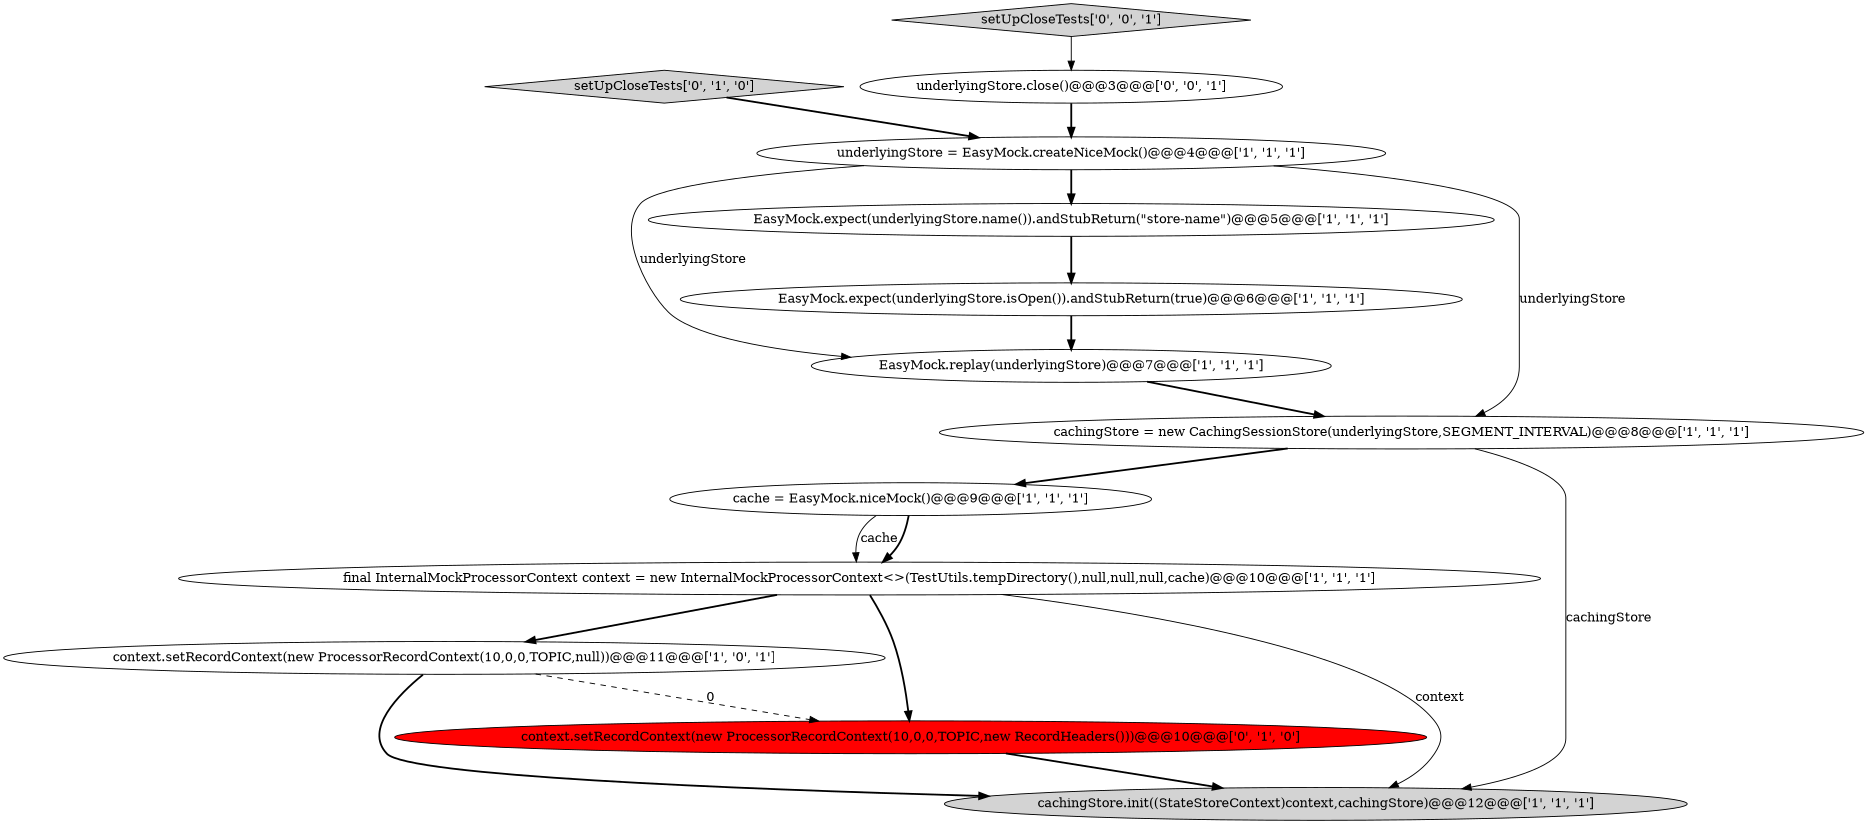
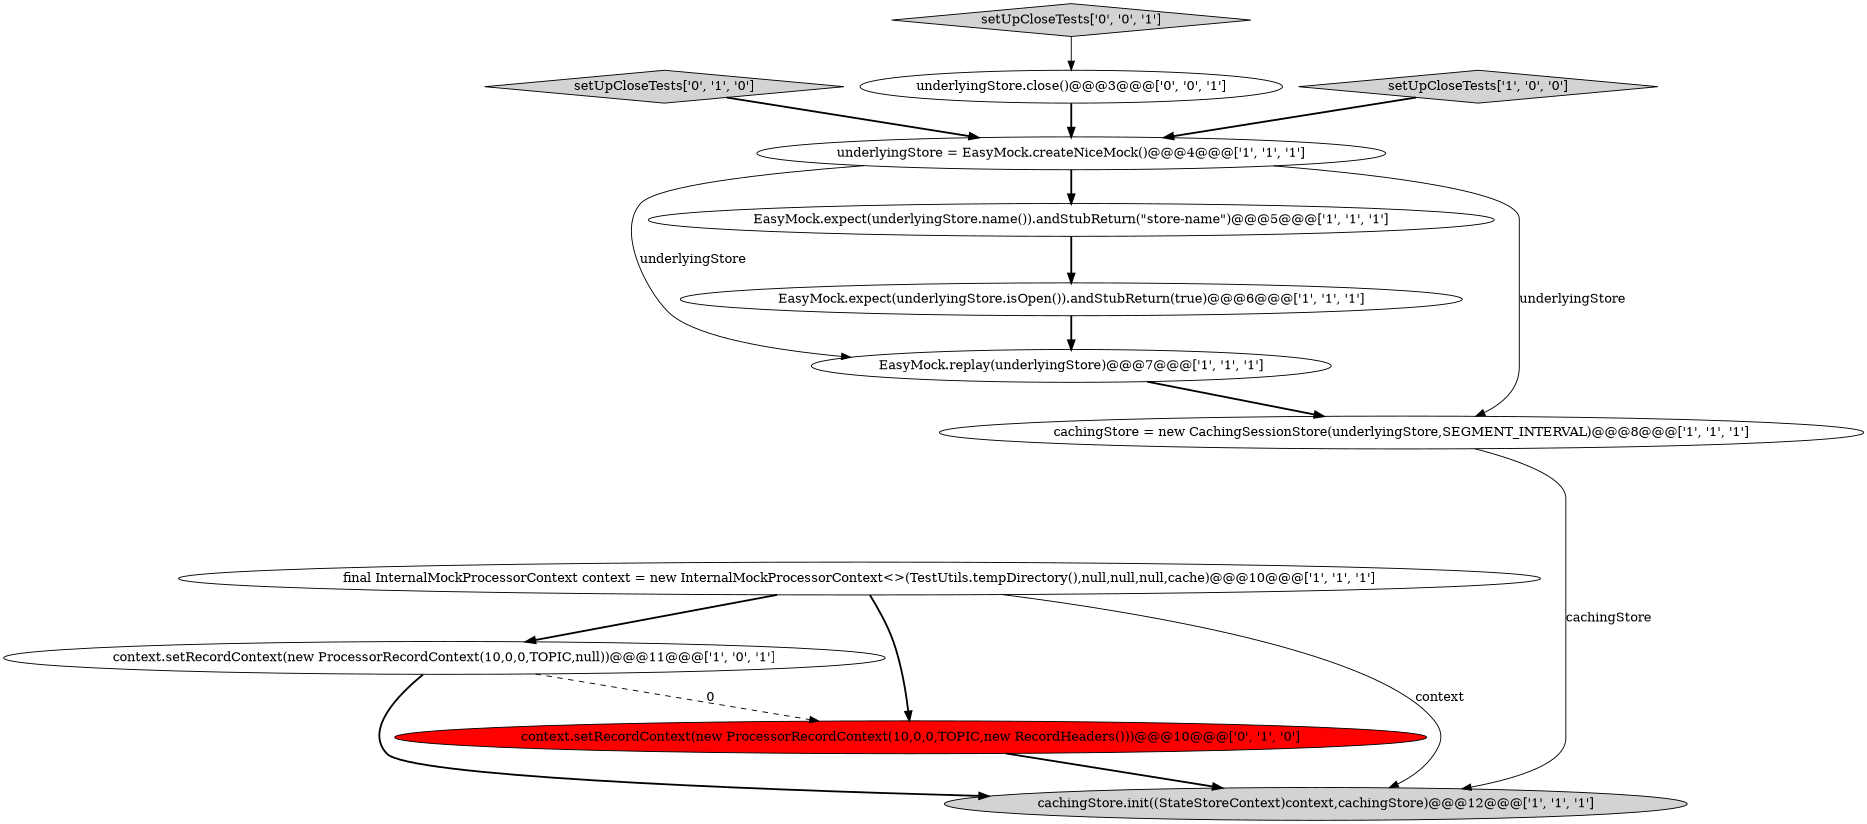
node "setUpCloseTests['1', '0', '0']": added
node "cache = EasyMock.niceMock()@@@9@@@['1', '1', '1']": removed
